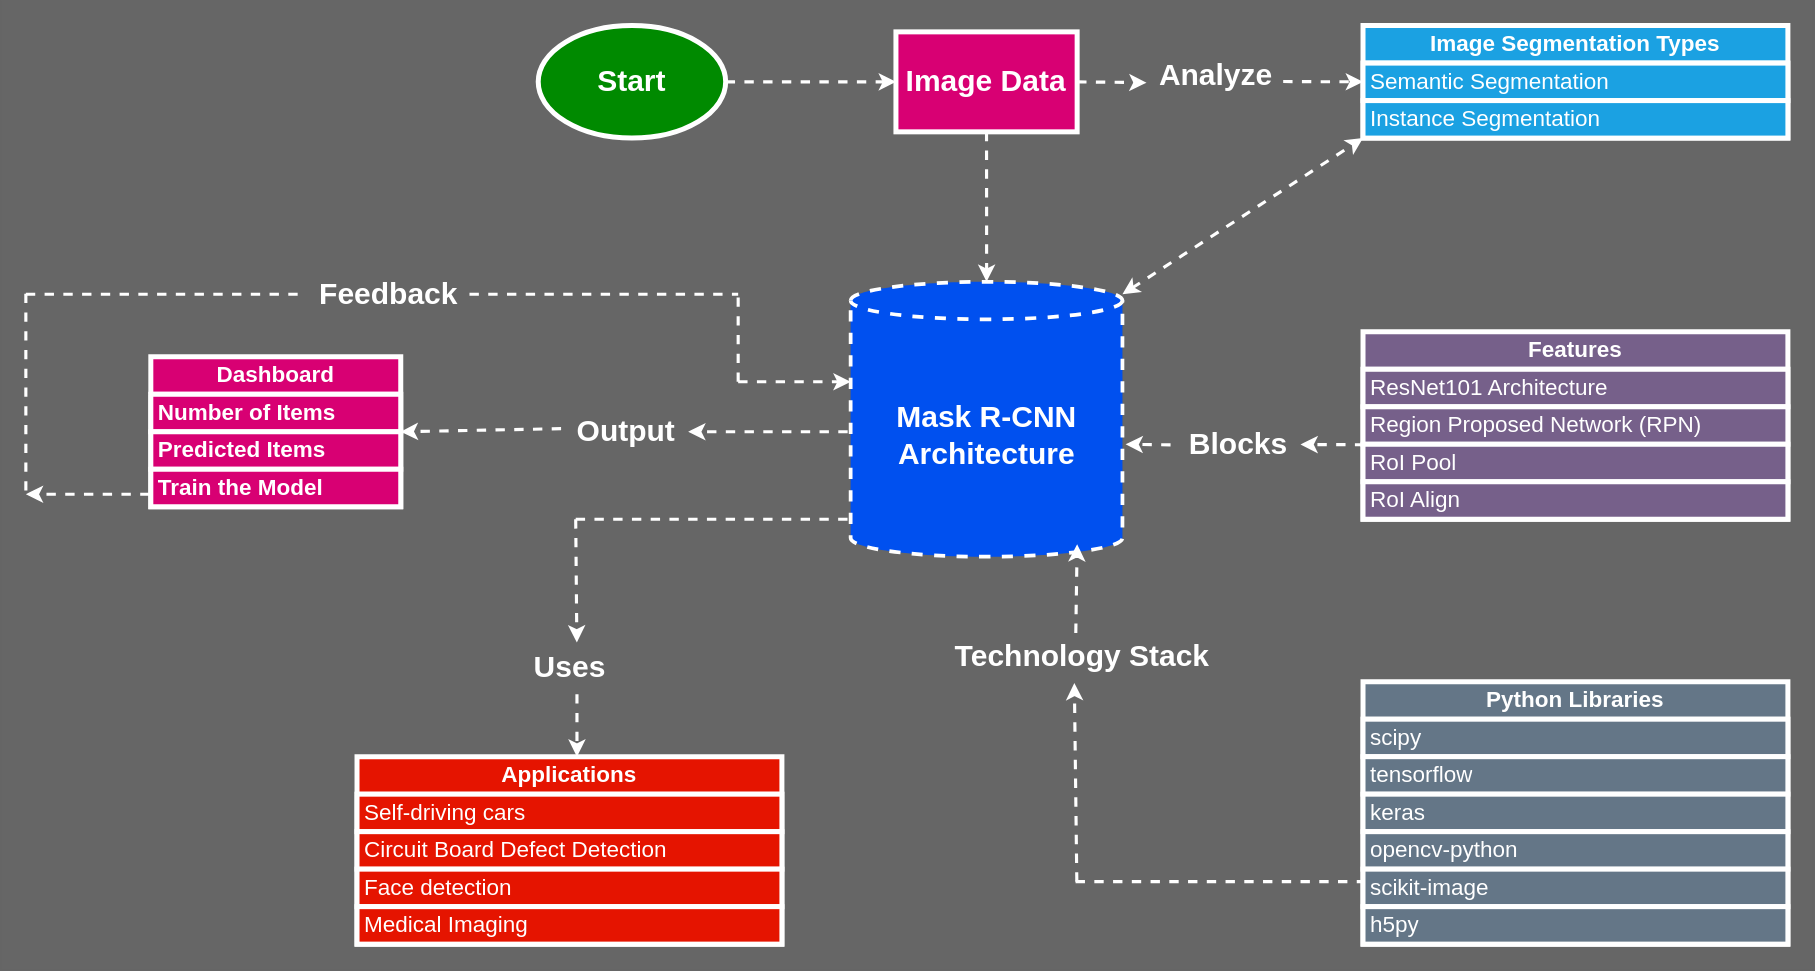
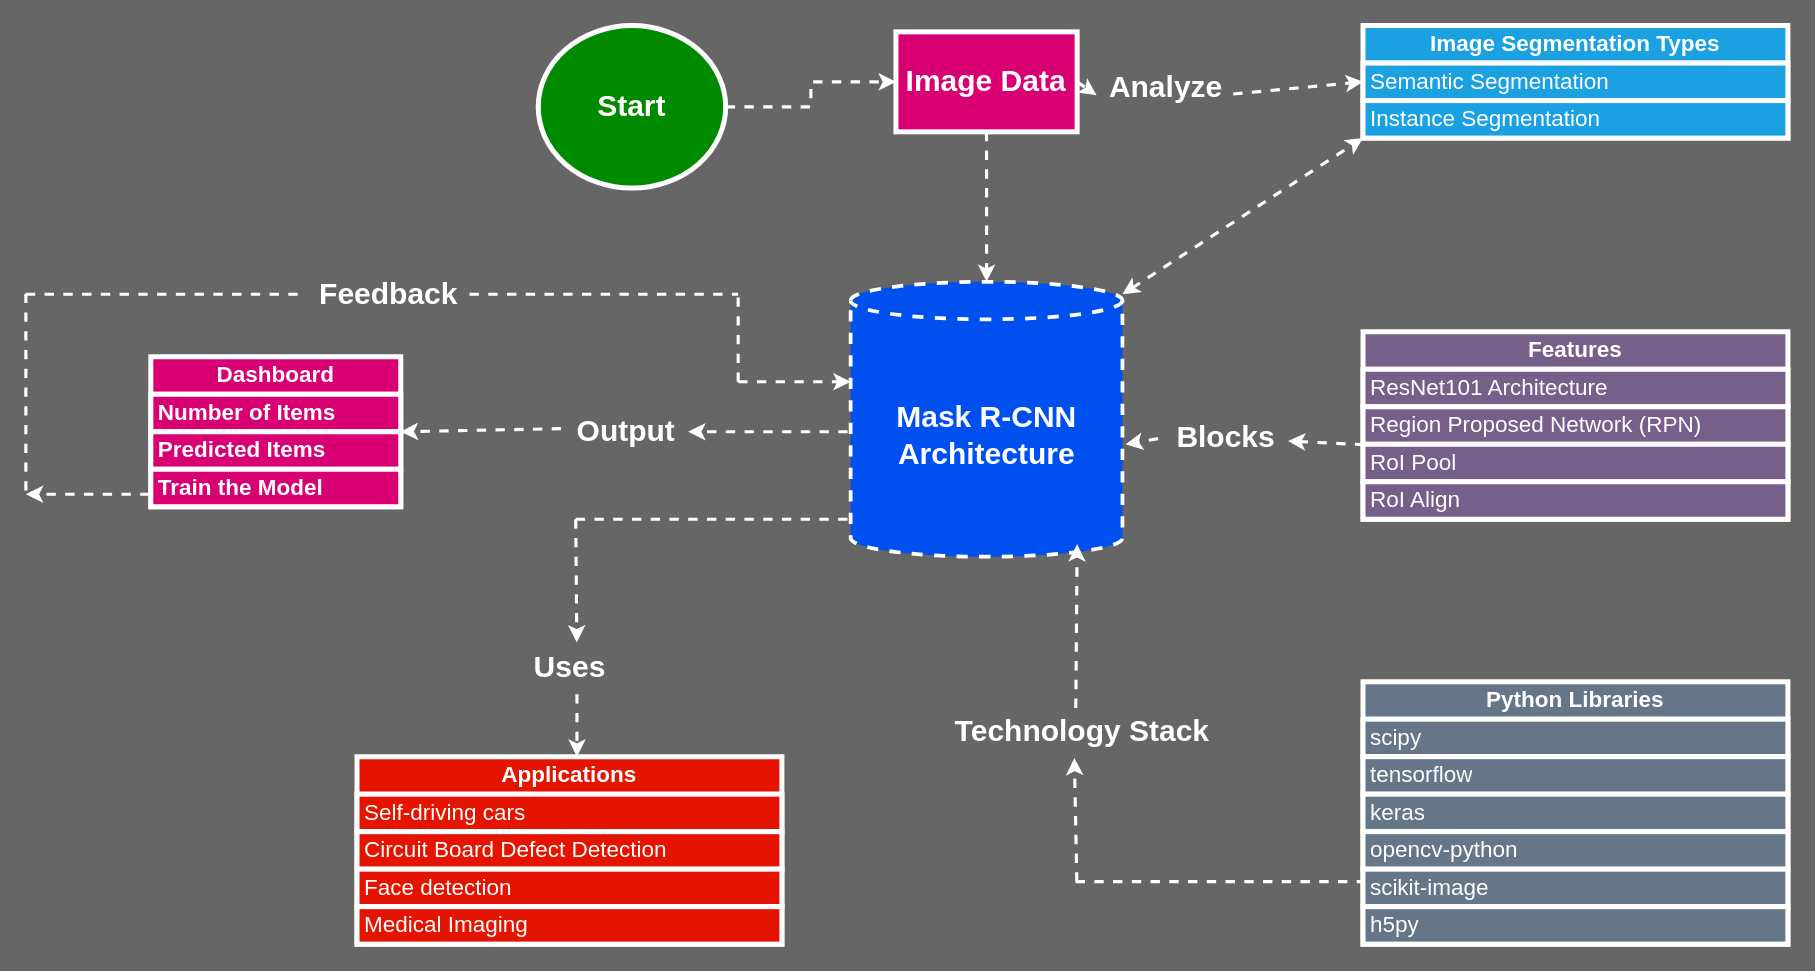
node "Analyze": moved (1216, 76) -> (1166, 88)
node "Start": size 188x113 -> 188x163
node "Blocks": moved (1238, 444) -> (1226, 438)
node "Technology Stack": moved (1082, 657) -> (1082, 732)
